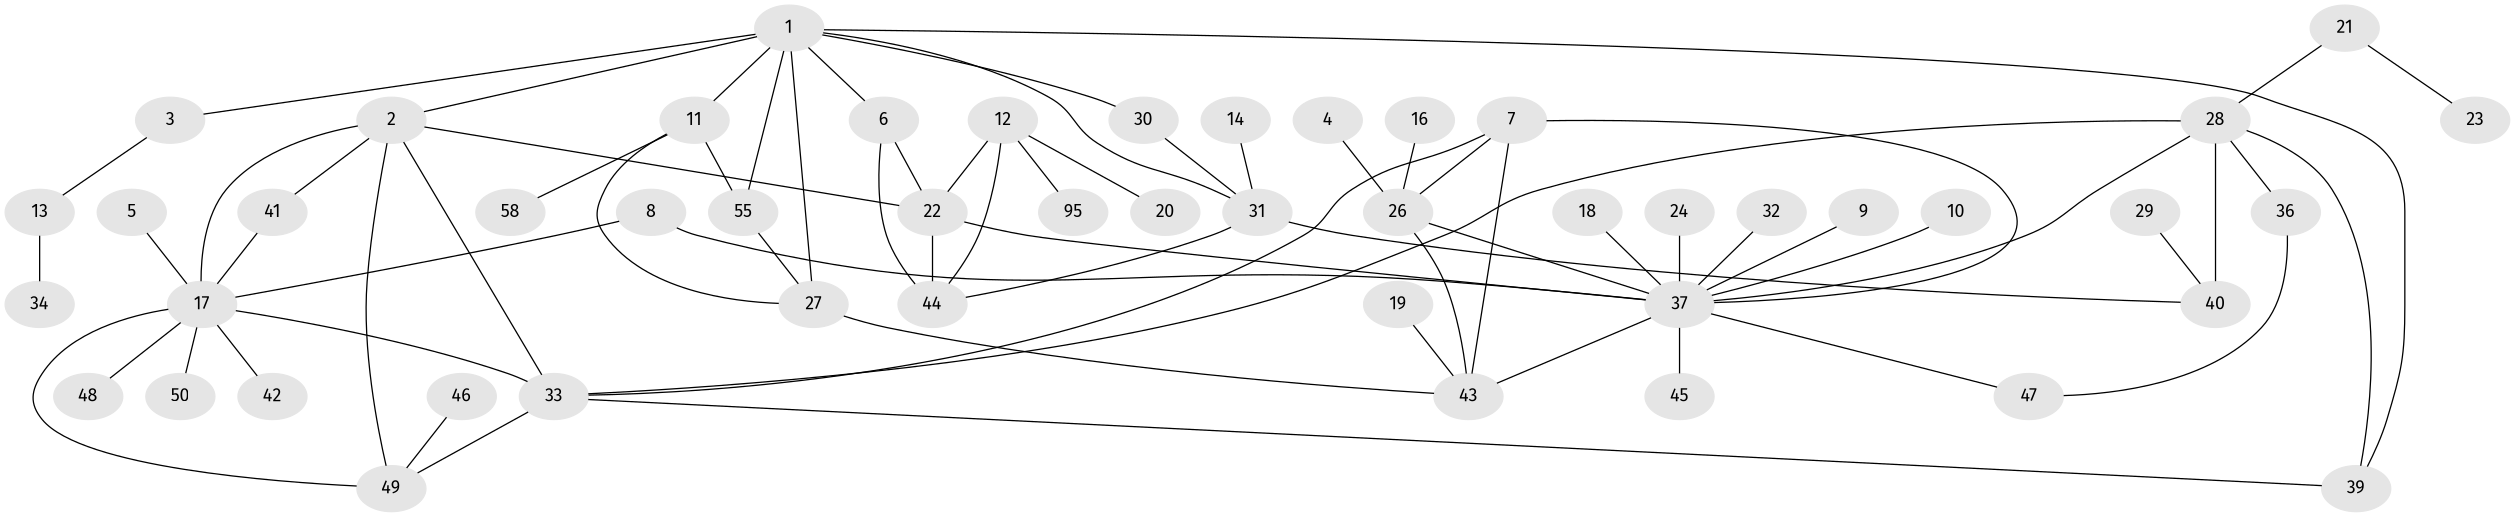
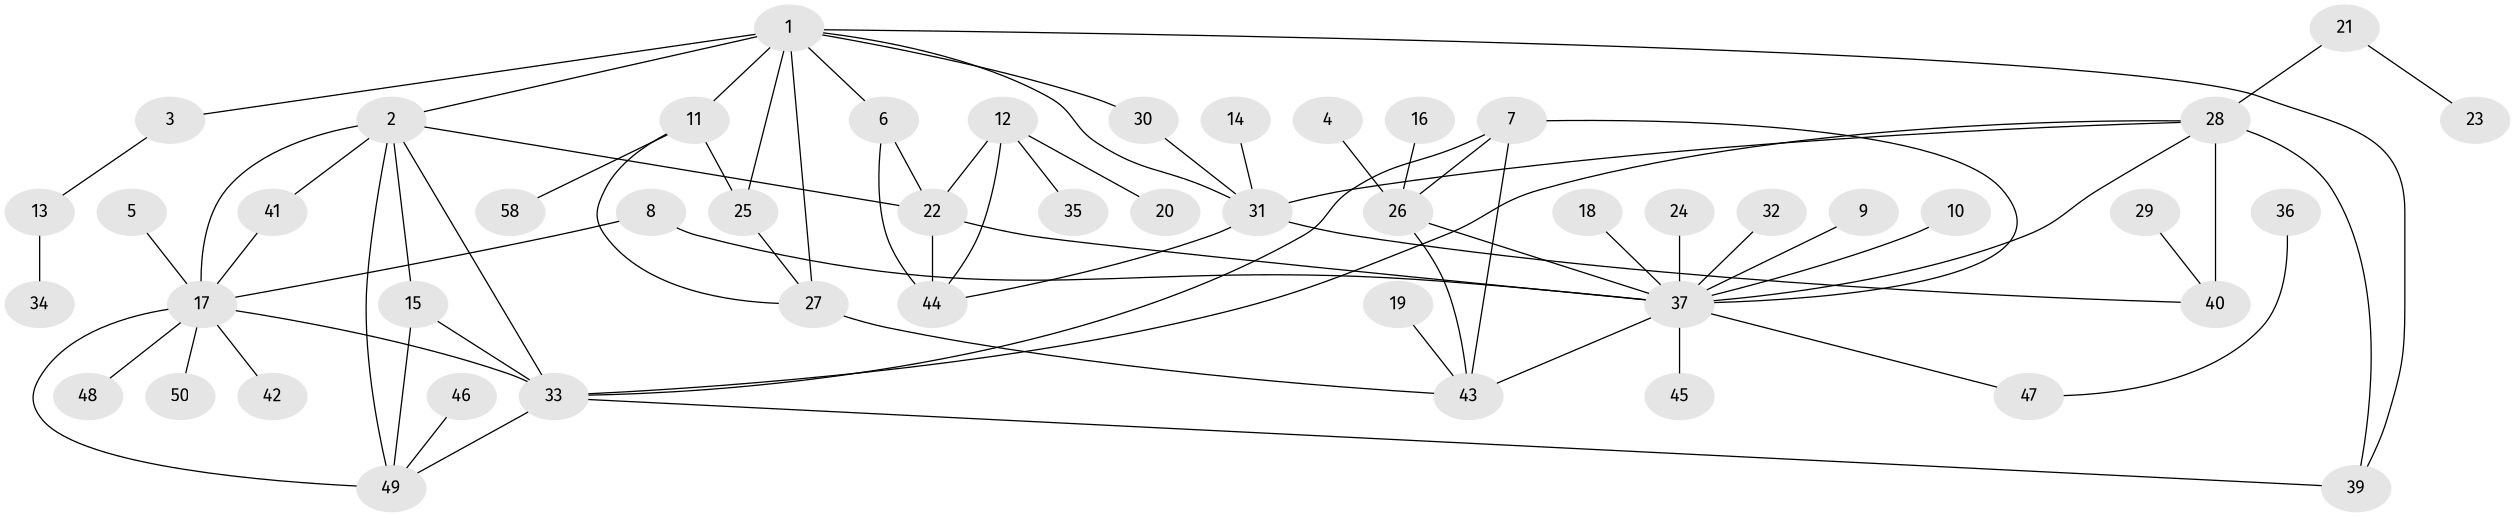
edge "28" -- "36": now "28" -- "31"
node "55": label "55" -> "25"
node "95": label "95" -> "35"
node "15": added
